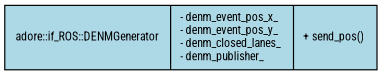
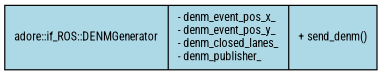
node "adore::if_ROS::DENMGenerator": text "+ send_pos()" -> "+ send_denm()"
